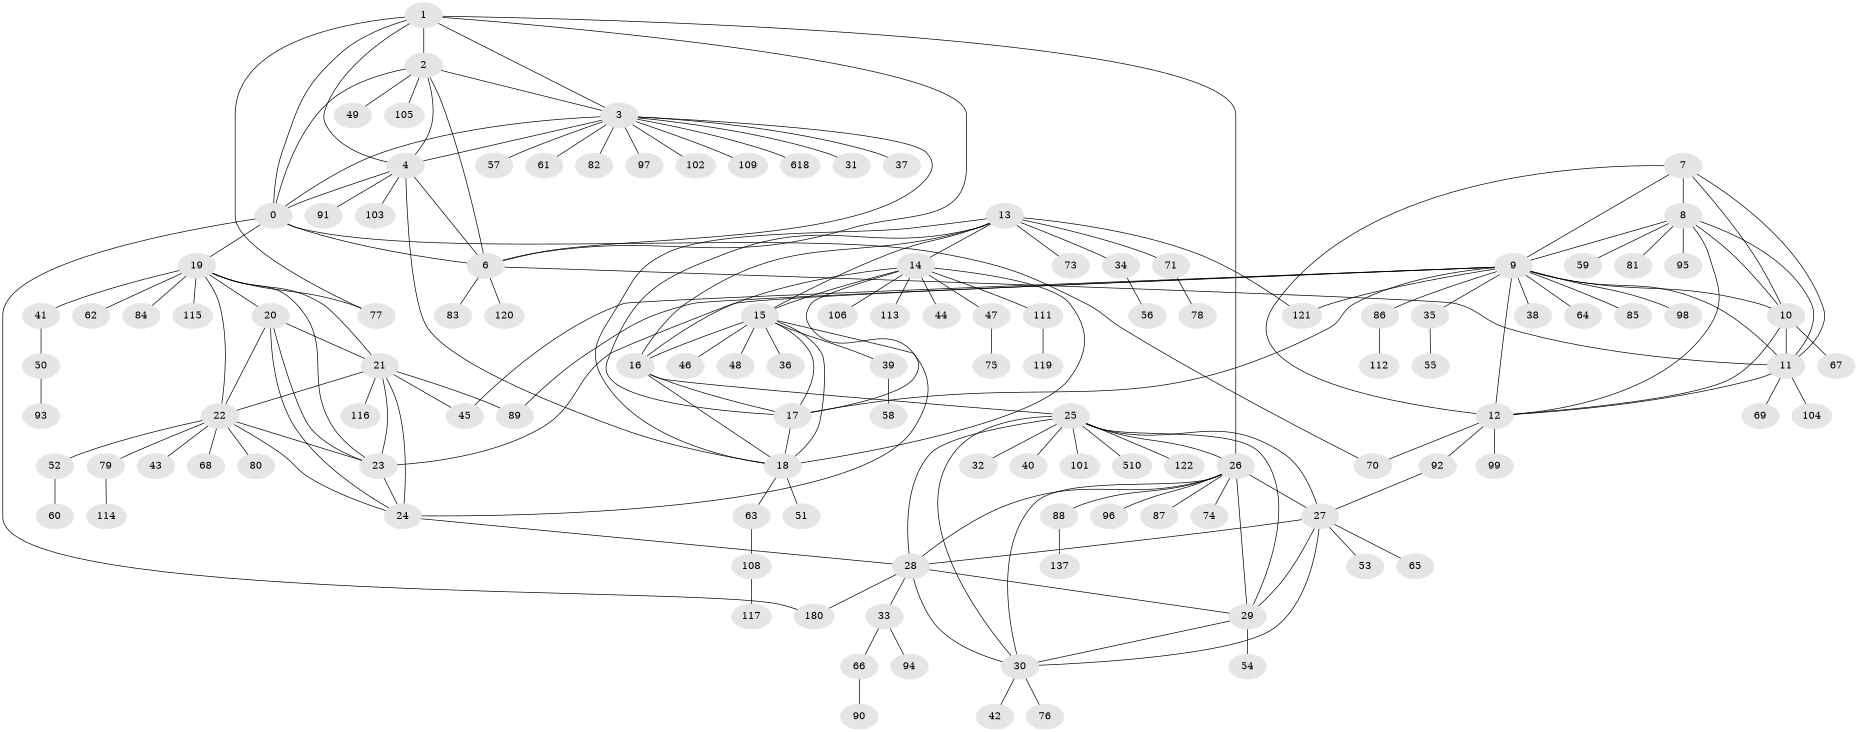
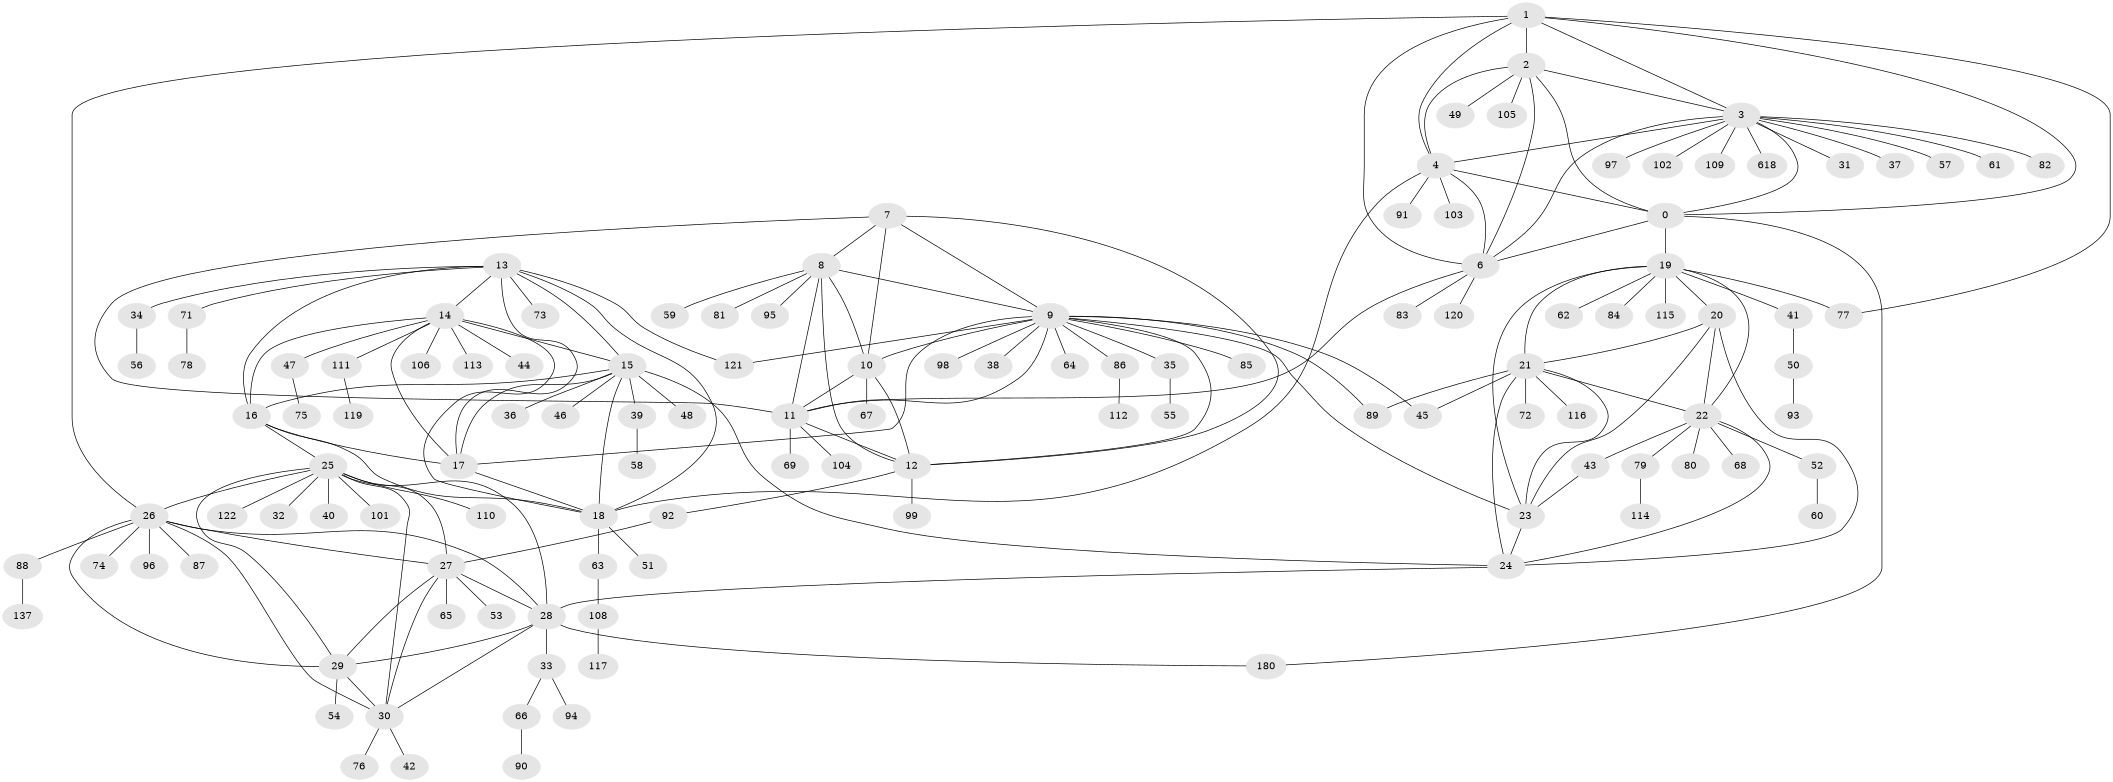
node "72": added
edge "22" -- "23": now "43" -- "23"
node "510": label "510" -> "110"
node "70": removed
